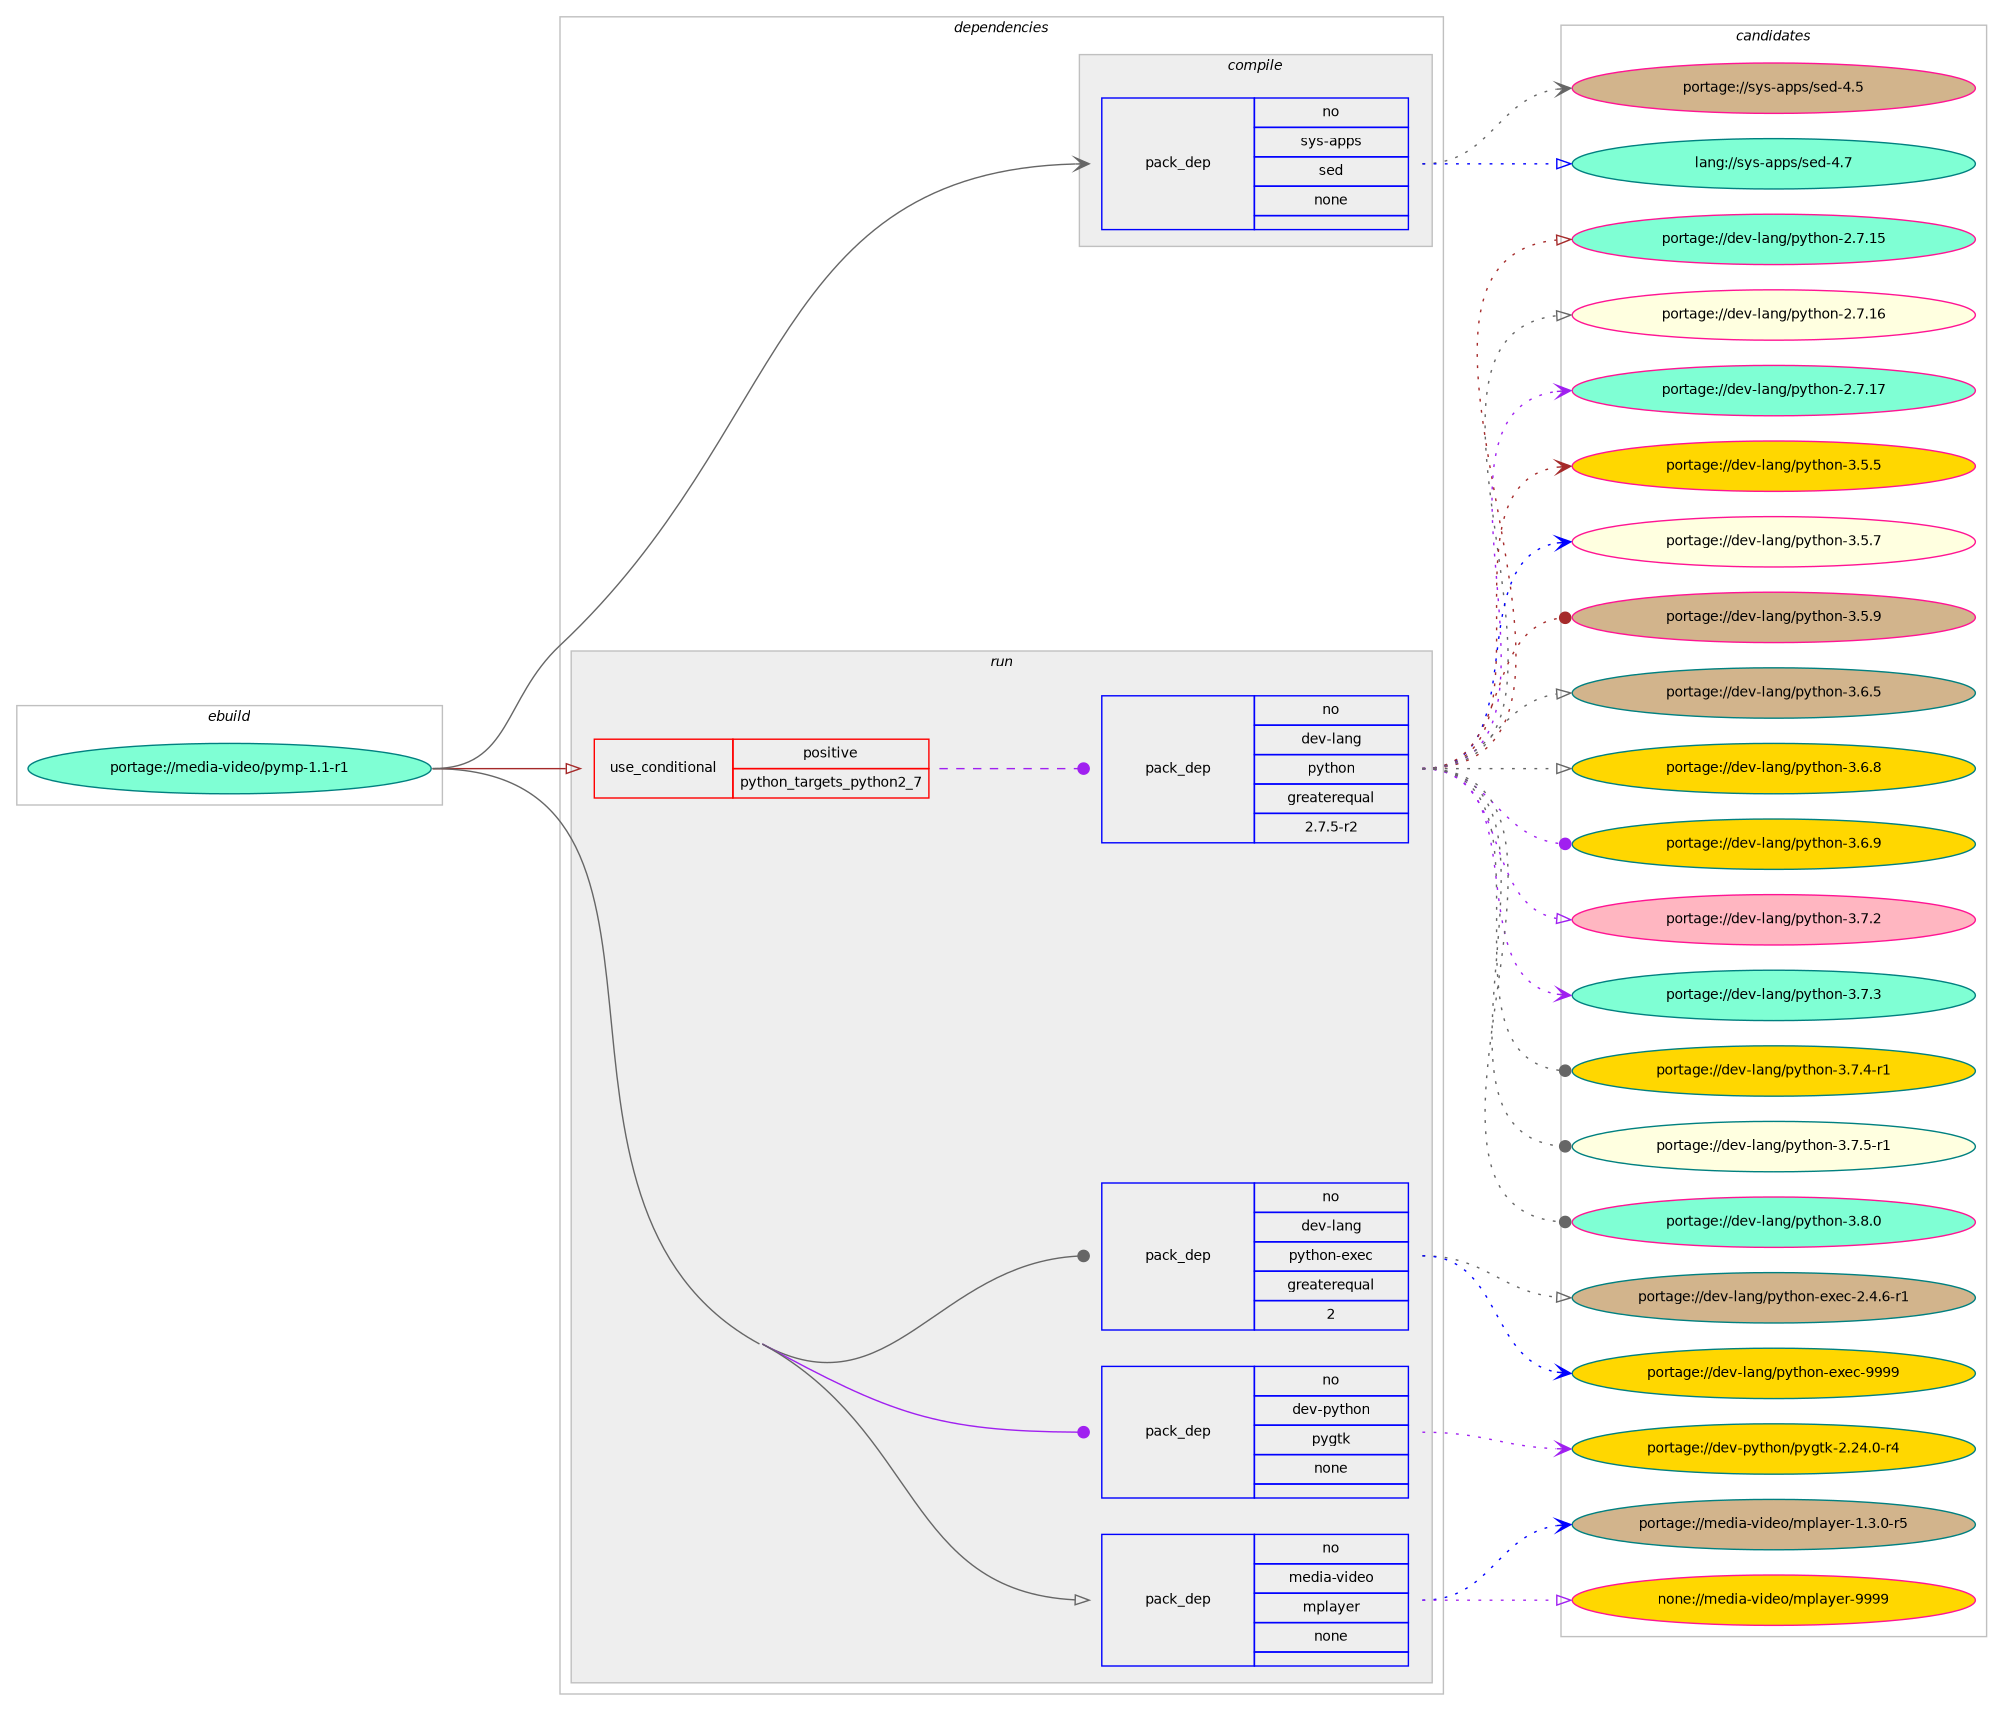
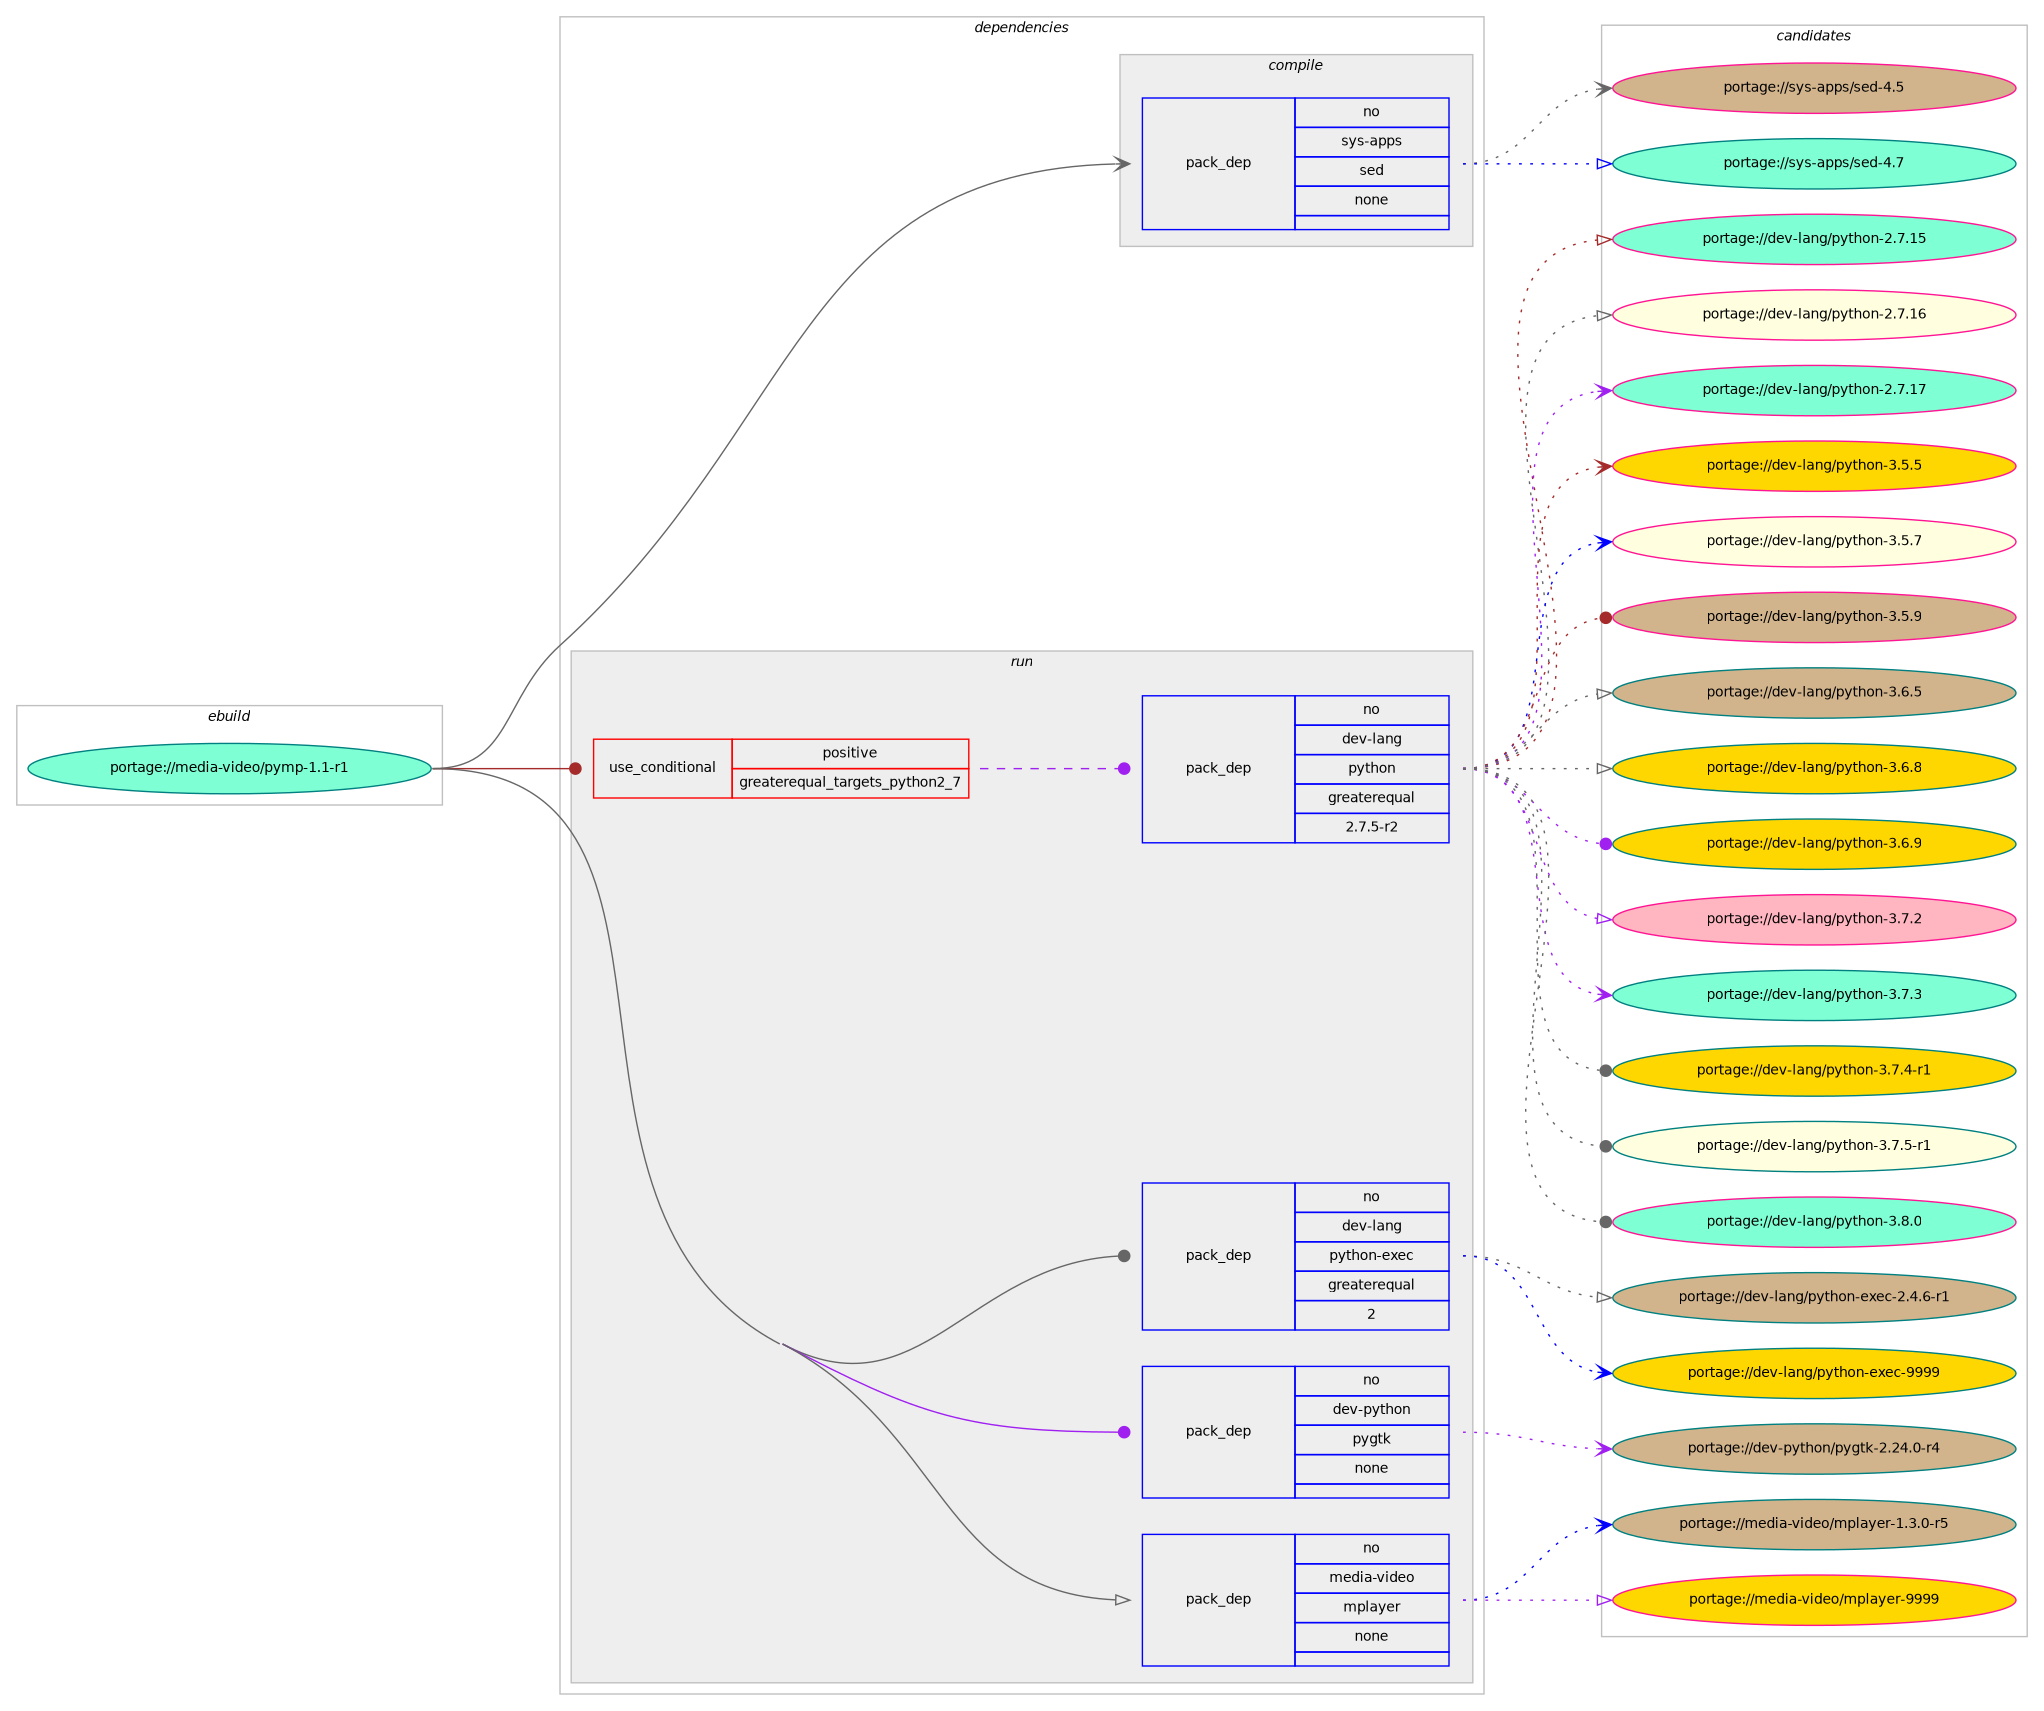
node "lang://sys-apps/sed-4.7": label "lang://sys-apps/sed-4.7" -> "portage://sys-apps/sed-4.7"
edge "portage://media-video/pymp-1.1-r1" -> "use_conditional": arrowhead onormal -> dot
node "use_conditional": text "python_targets_python2_7" -> "greaterequal_targets_python2_7"
node "portage://dev-python/pygtk-2.24.0-r4": fillcolor gold -> tan
node "none://media-video/mplayer-9999": label "none://media-video/mplayer-9999" -> "portage://media-video/mplayer-9999"
